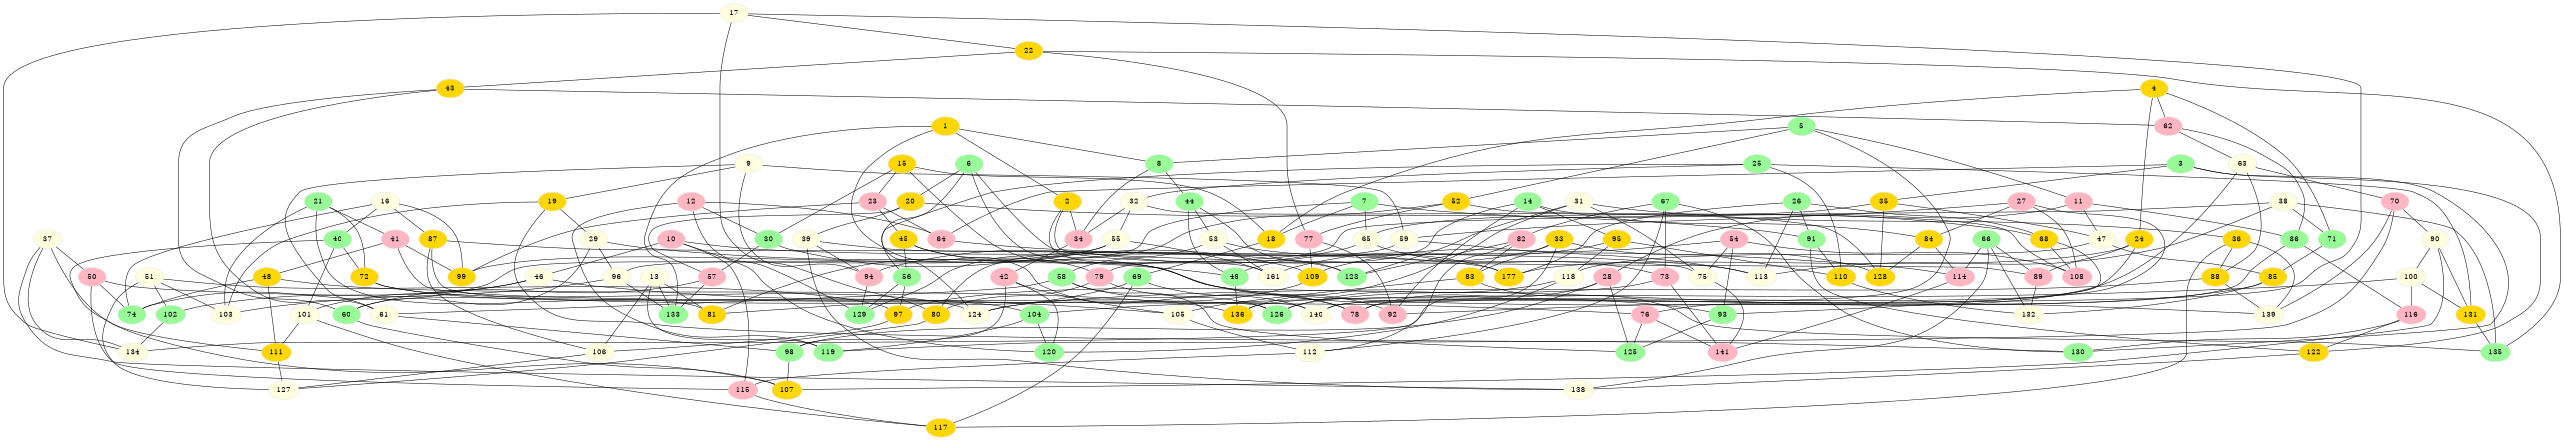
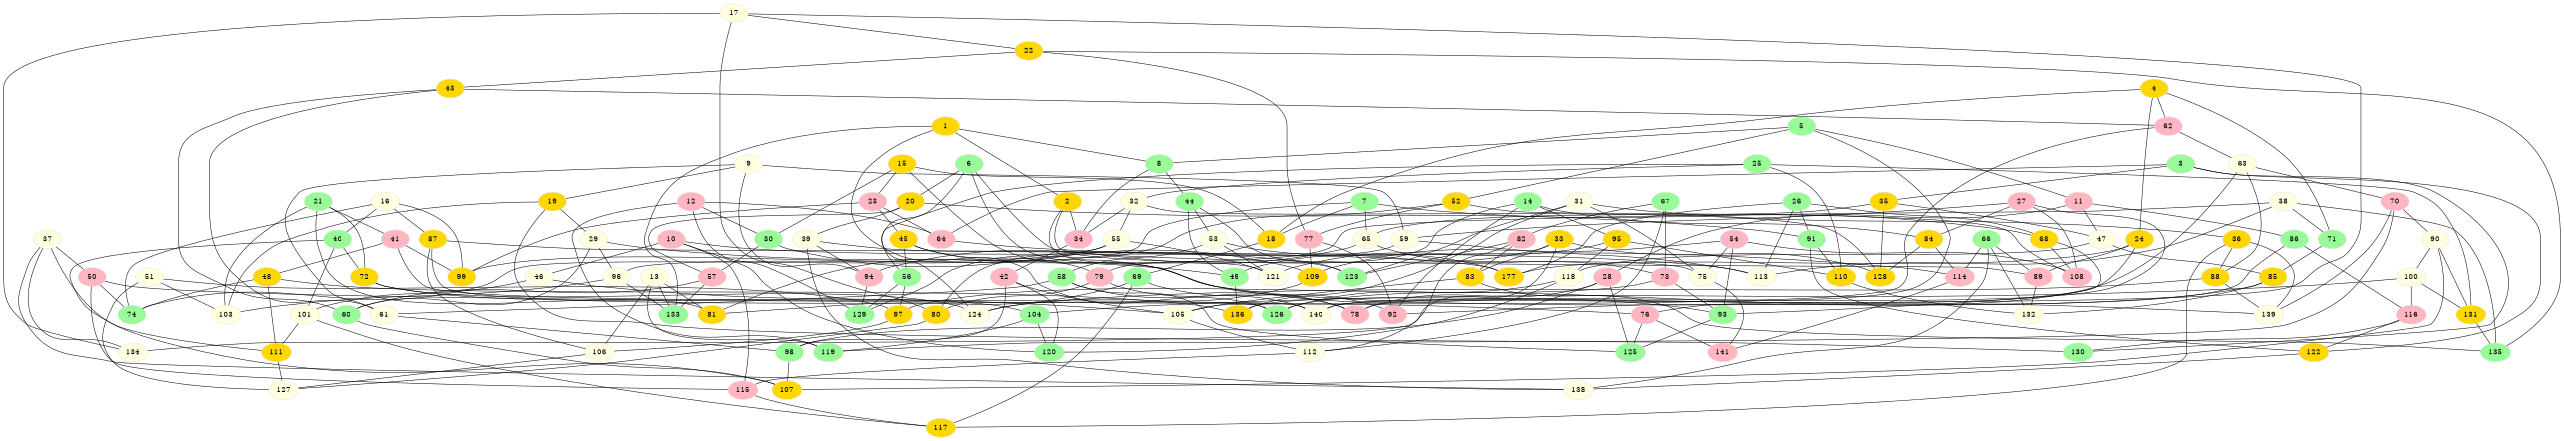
edge "62" -- "86": now "62" -- "105"
node "161": label "161" -> "121"
node "102": removed
edge "73" -- "141": now "73" -- "93"
edge "67" -- "130": removed
